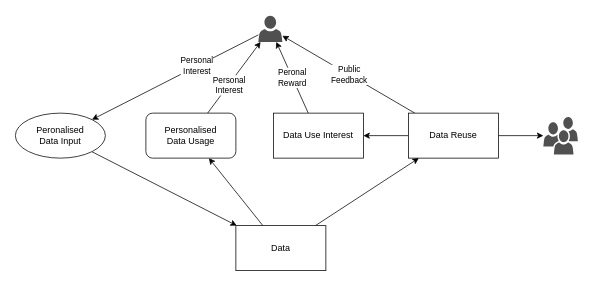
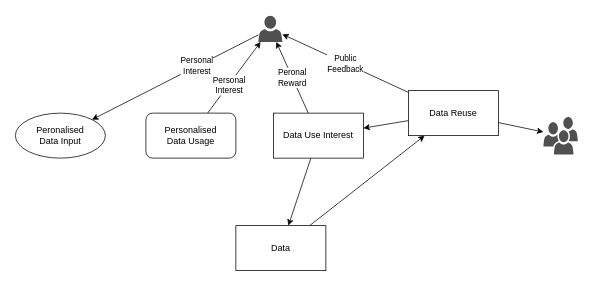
node "Data Reuse": moved (453, 135) -> (453, 113)
edge "Peronalised Data Input" -> "Data": removed
edge "Data Use Interest" -> "Data": added
edge "Data" -> "Personalised Data Usage": removed
